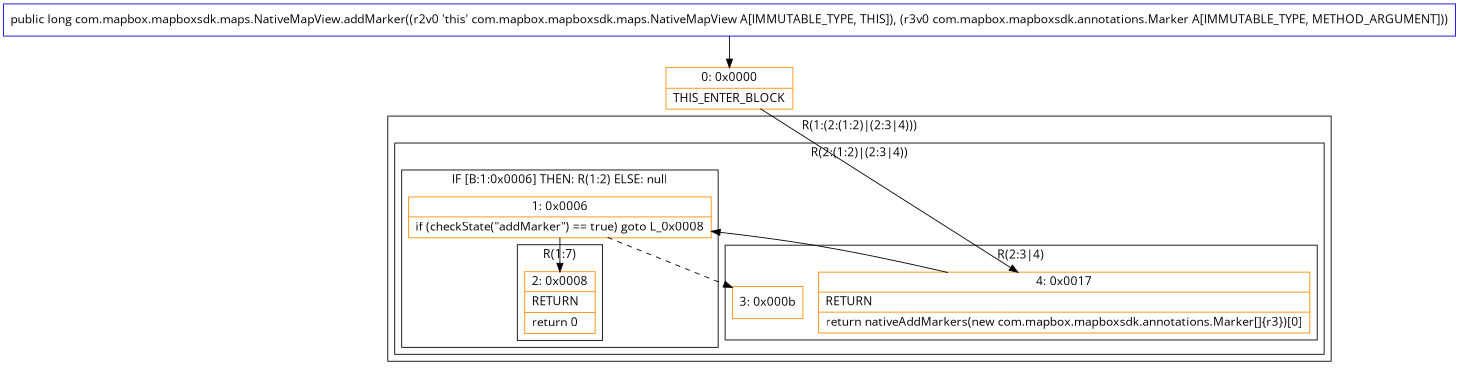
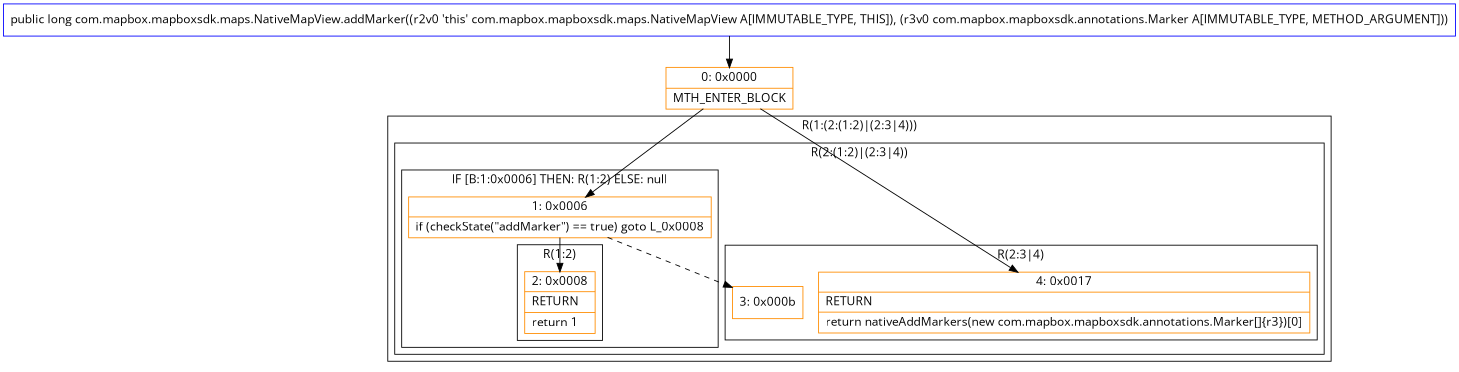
node "0: 0x0000": text "THIS_ENTER_BLOCK" -> "MTH_ENTER_BLOCK"
edge "4: 0x0017" -> "1: 0x0006": now "0: 0x0000" -> "1: 0x0006"
cluster "R(1:7)": label "R(1:7)" -> "R(1:2)"
node "2: 0x0008": text "return 0" -> "return 1"
